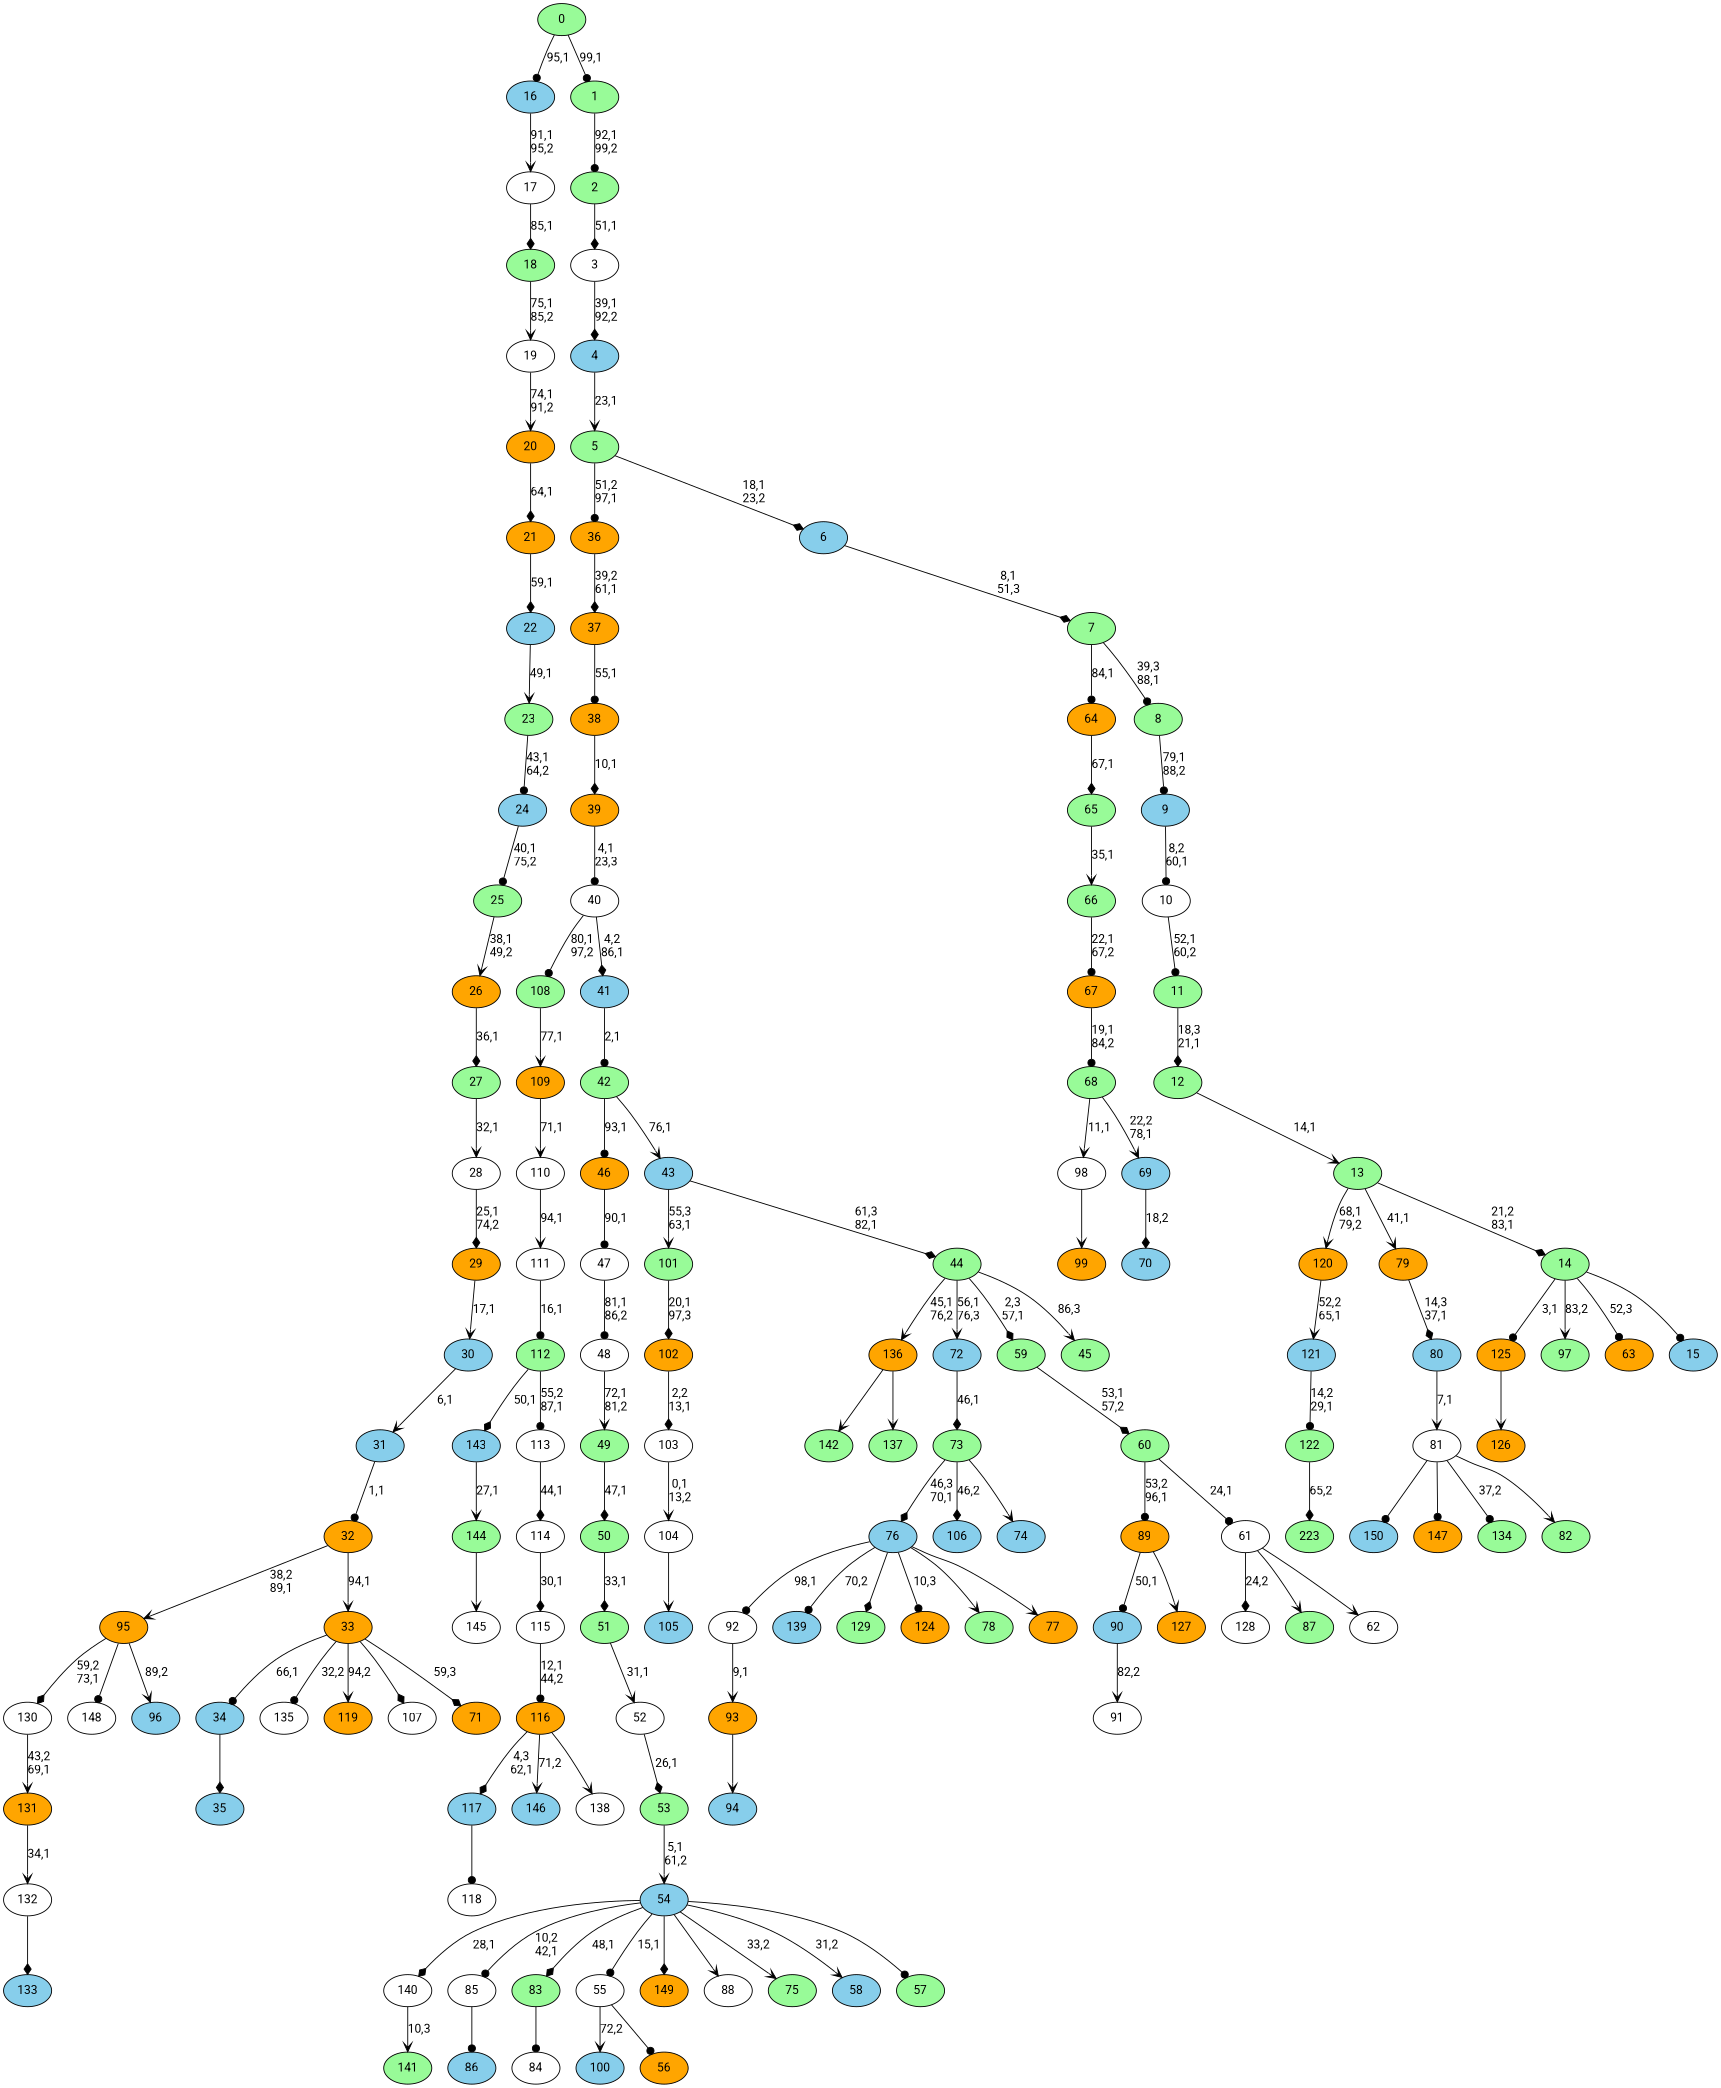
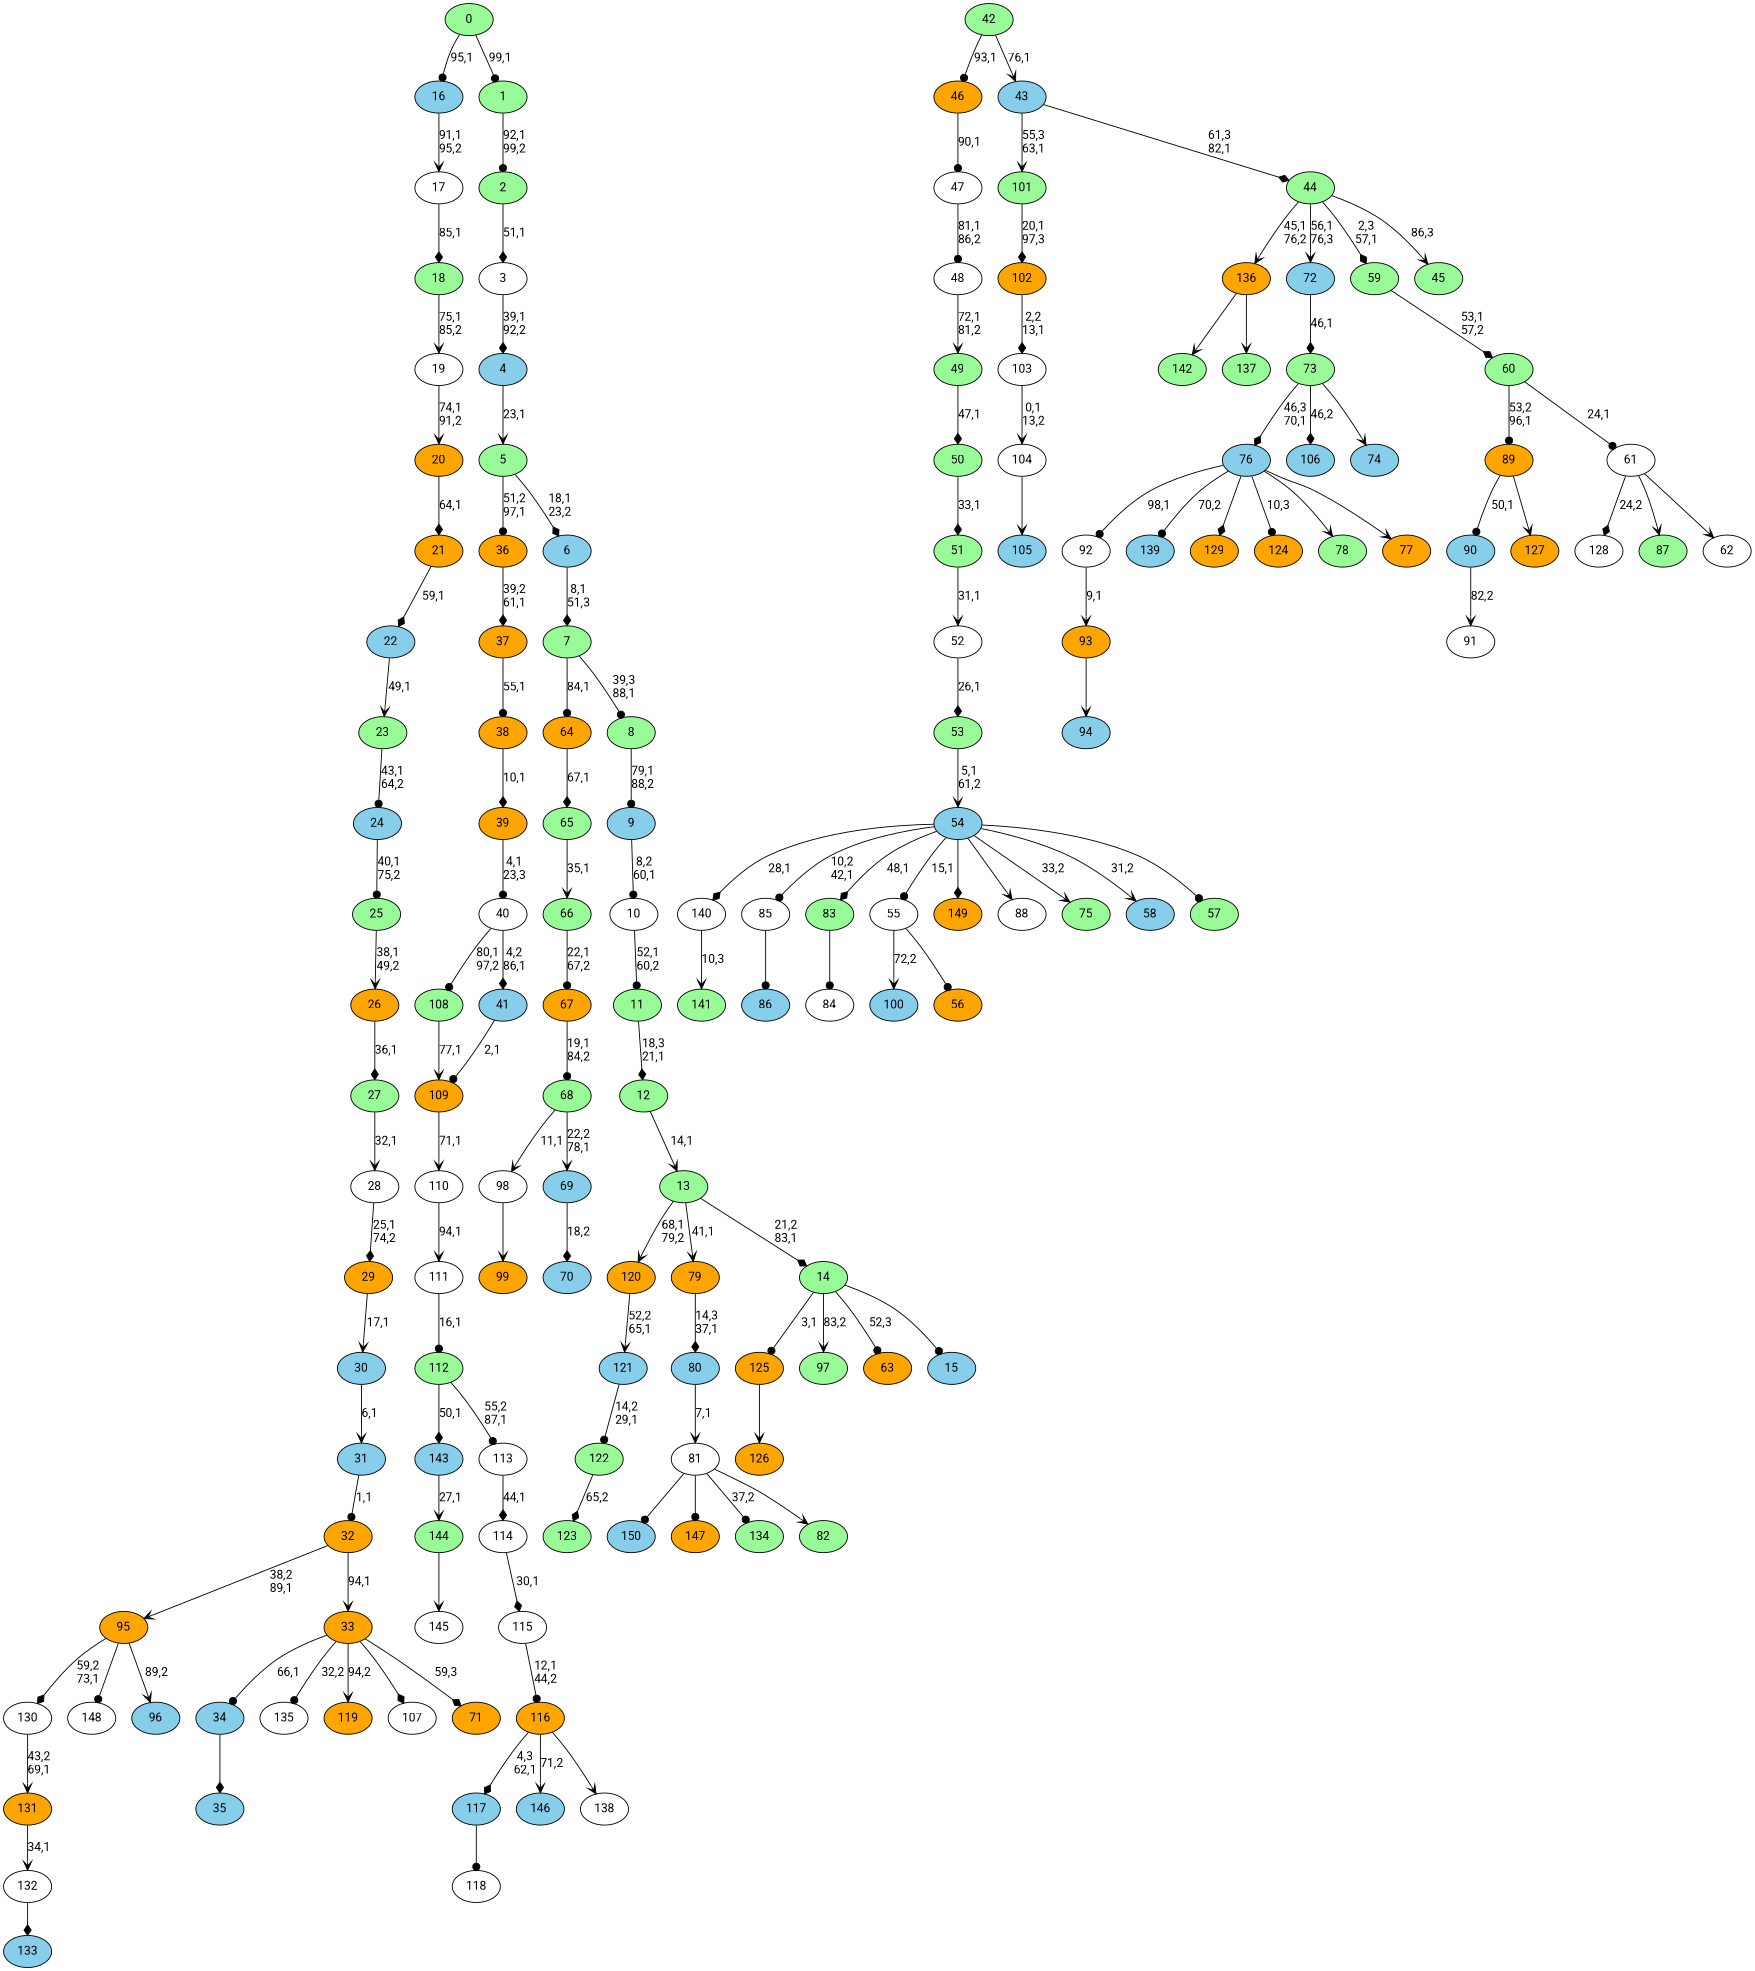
edge "41" -> "42": now "41" -> "109"
node "223": label "223" -> "123"
node "129": fillcolor palegreen -> orange
